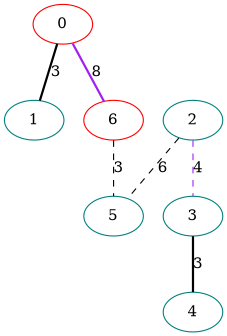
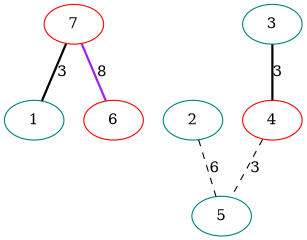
node "0": label "0" -> "7"
edge "6" -- "5": now "4" -- "5"
edge "2" -- "3": removed, label "4"
node "4": color teal -> red
